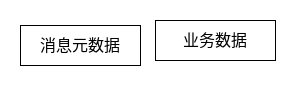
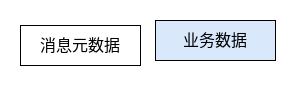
node "业务数据": fillcolor #ffffff -> #dae8fc
